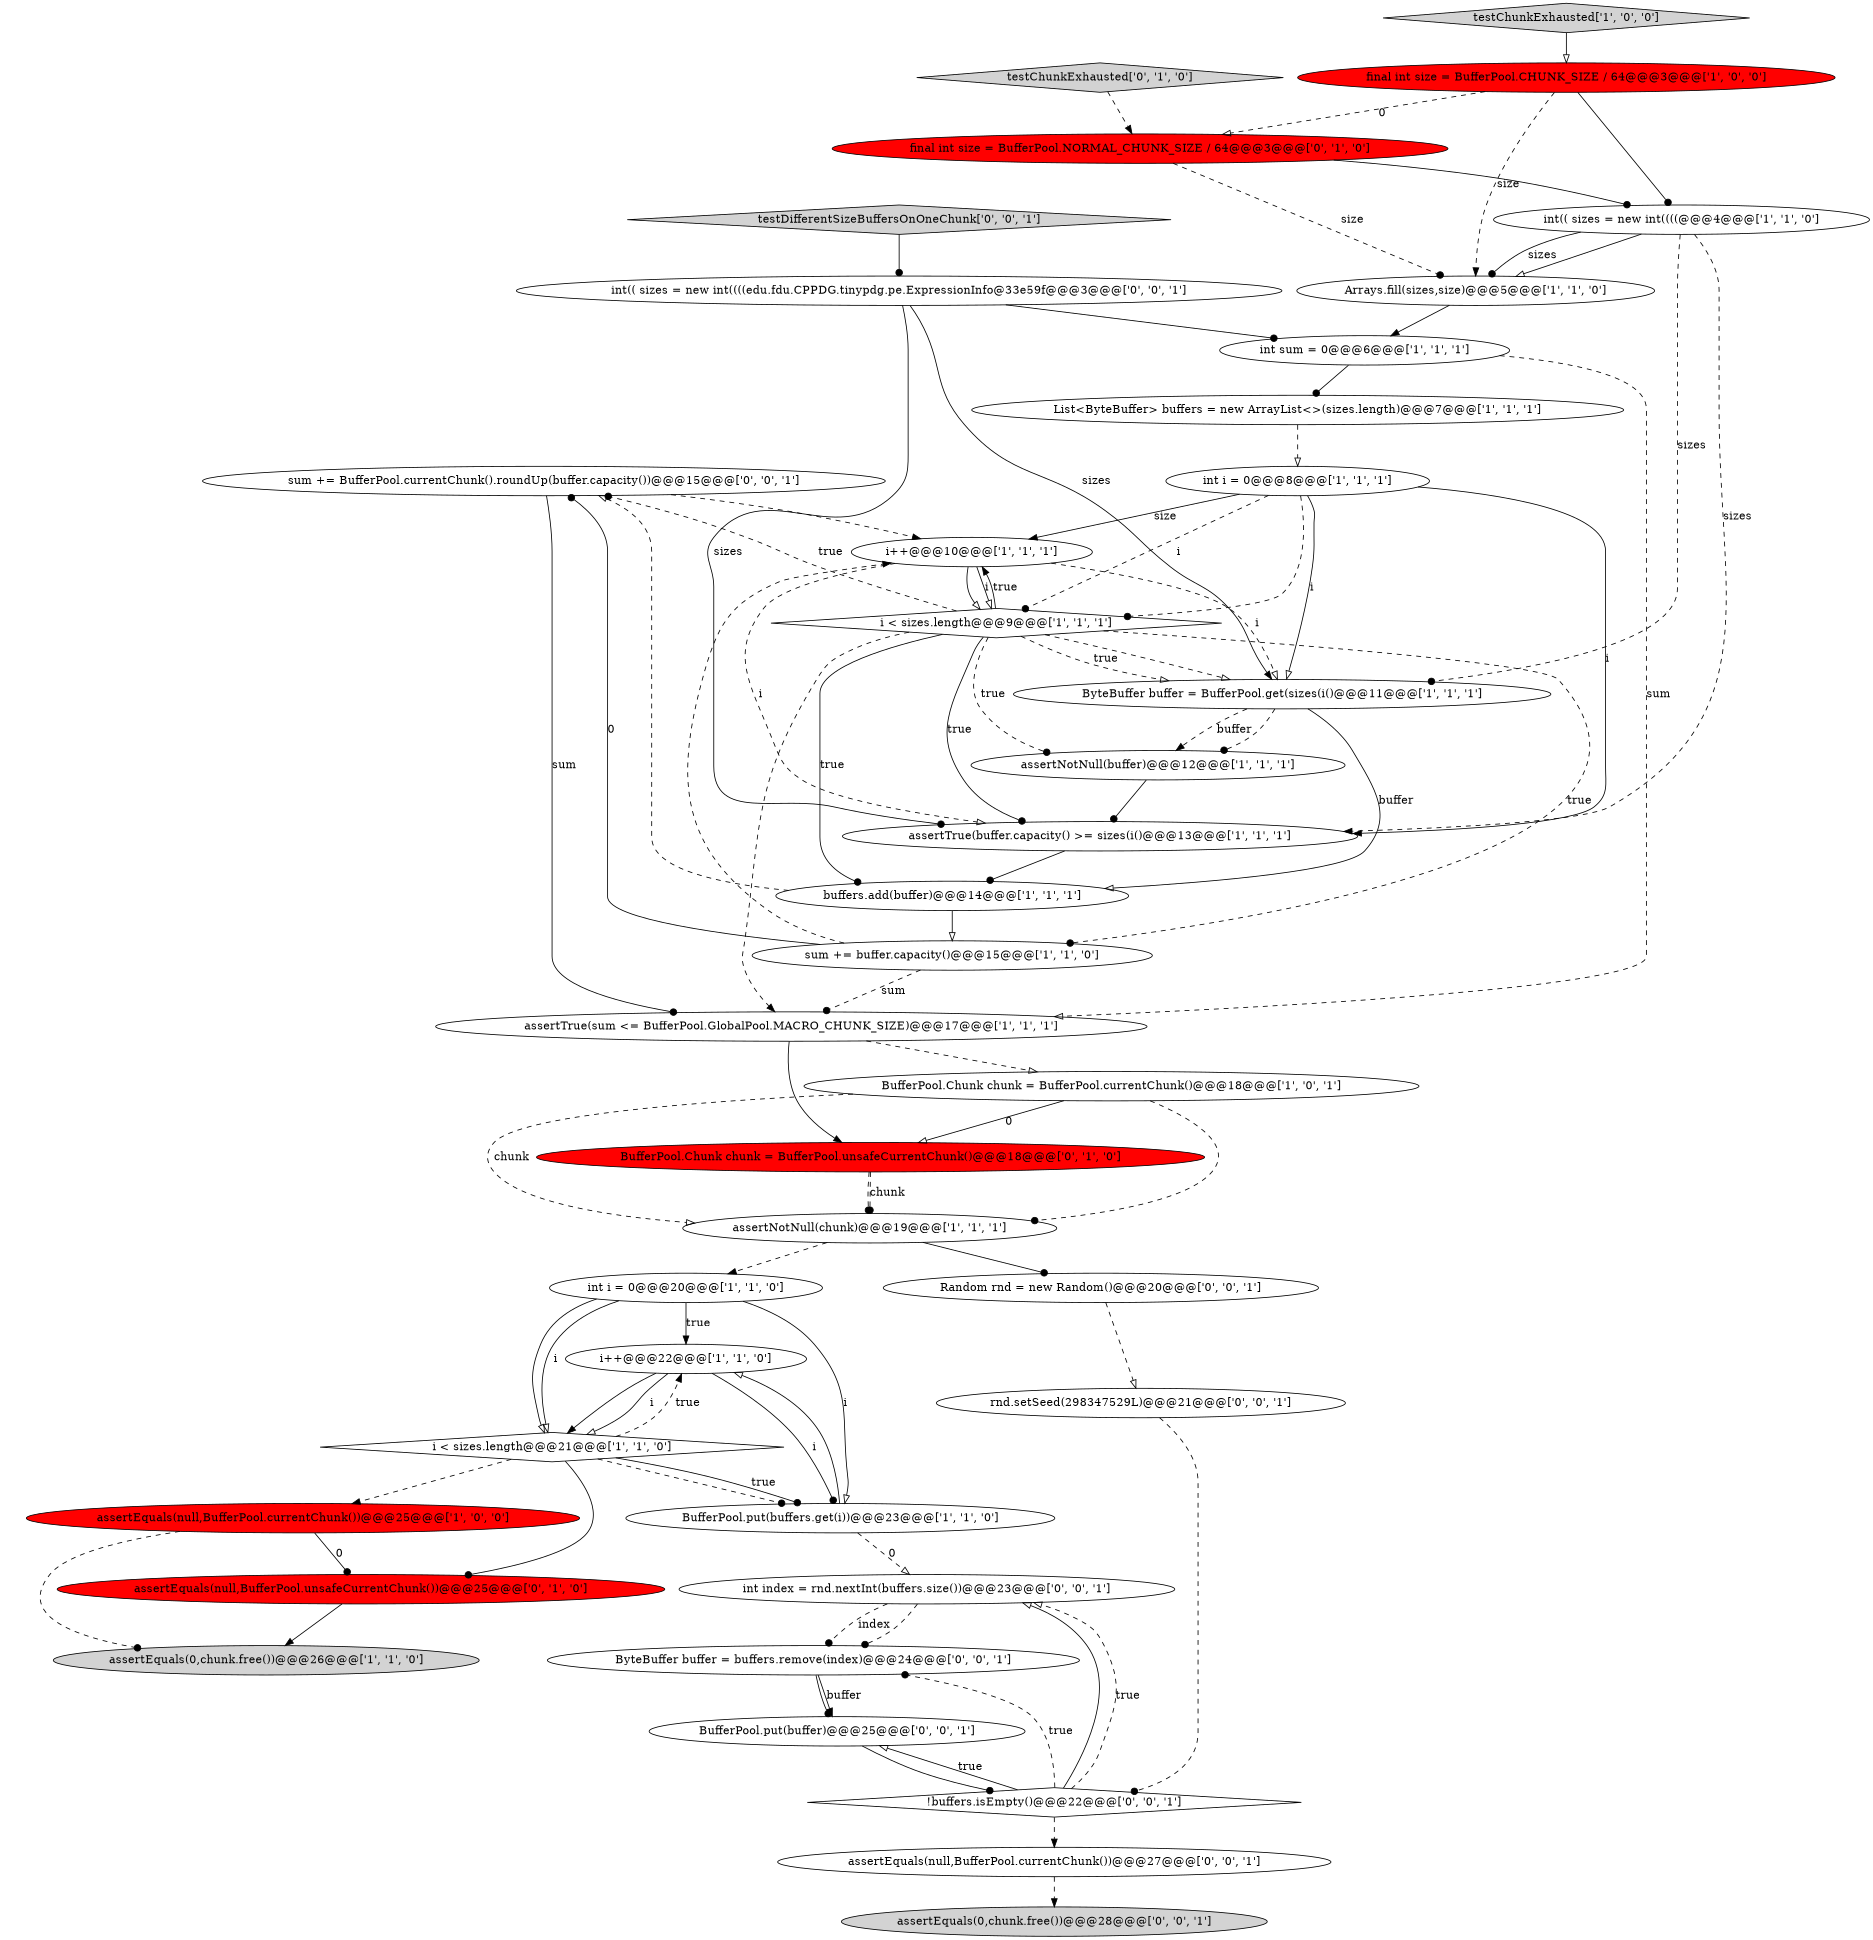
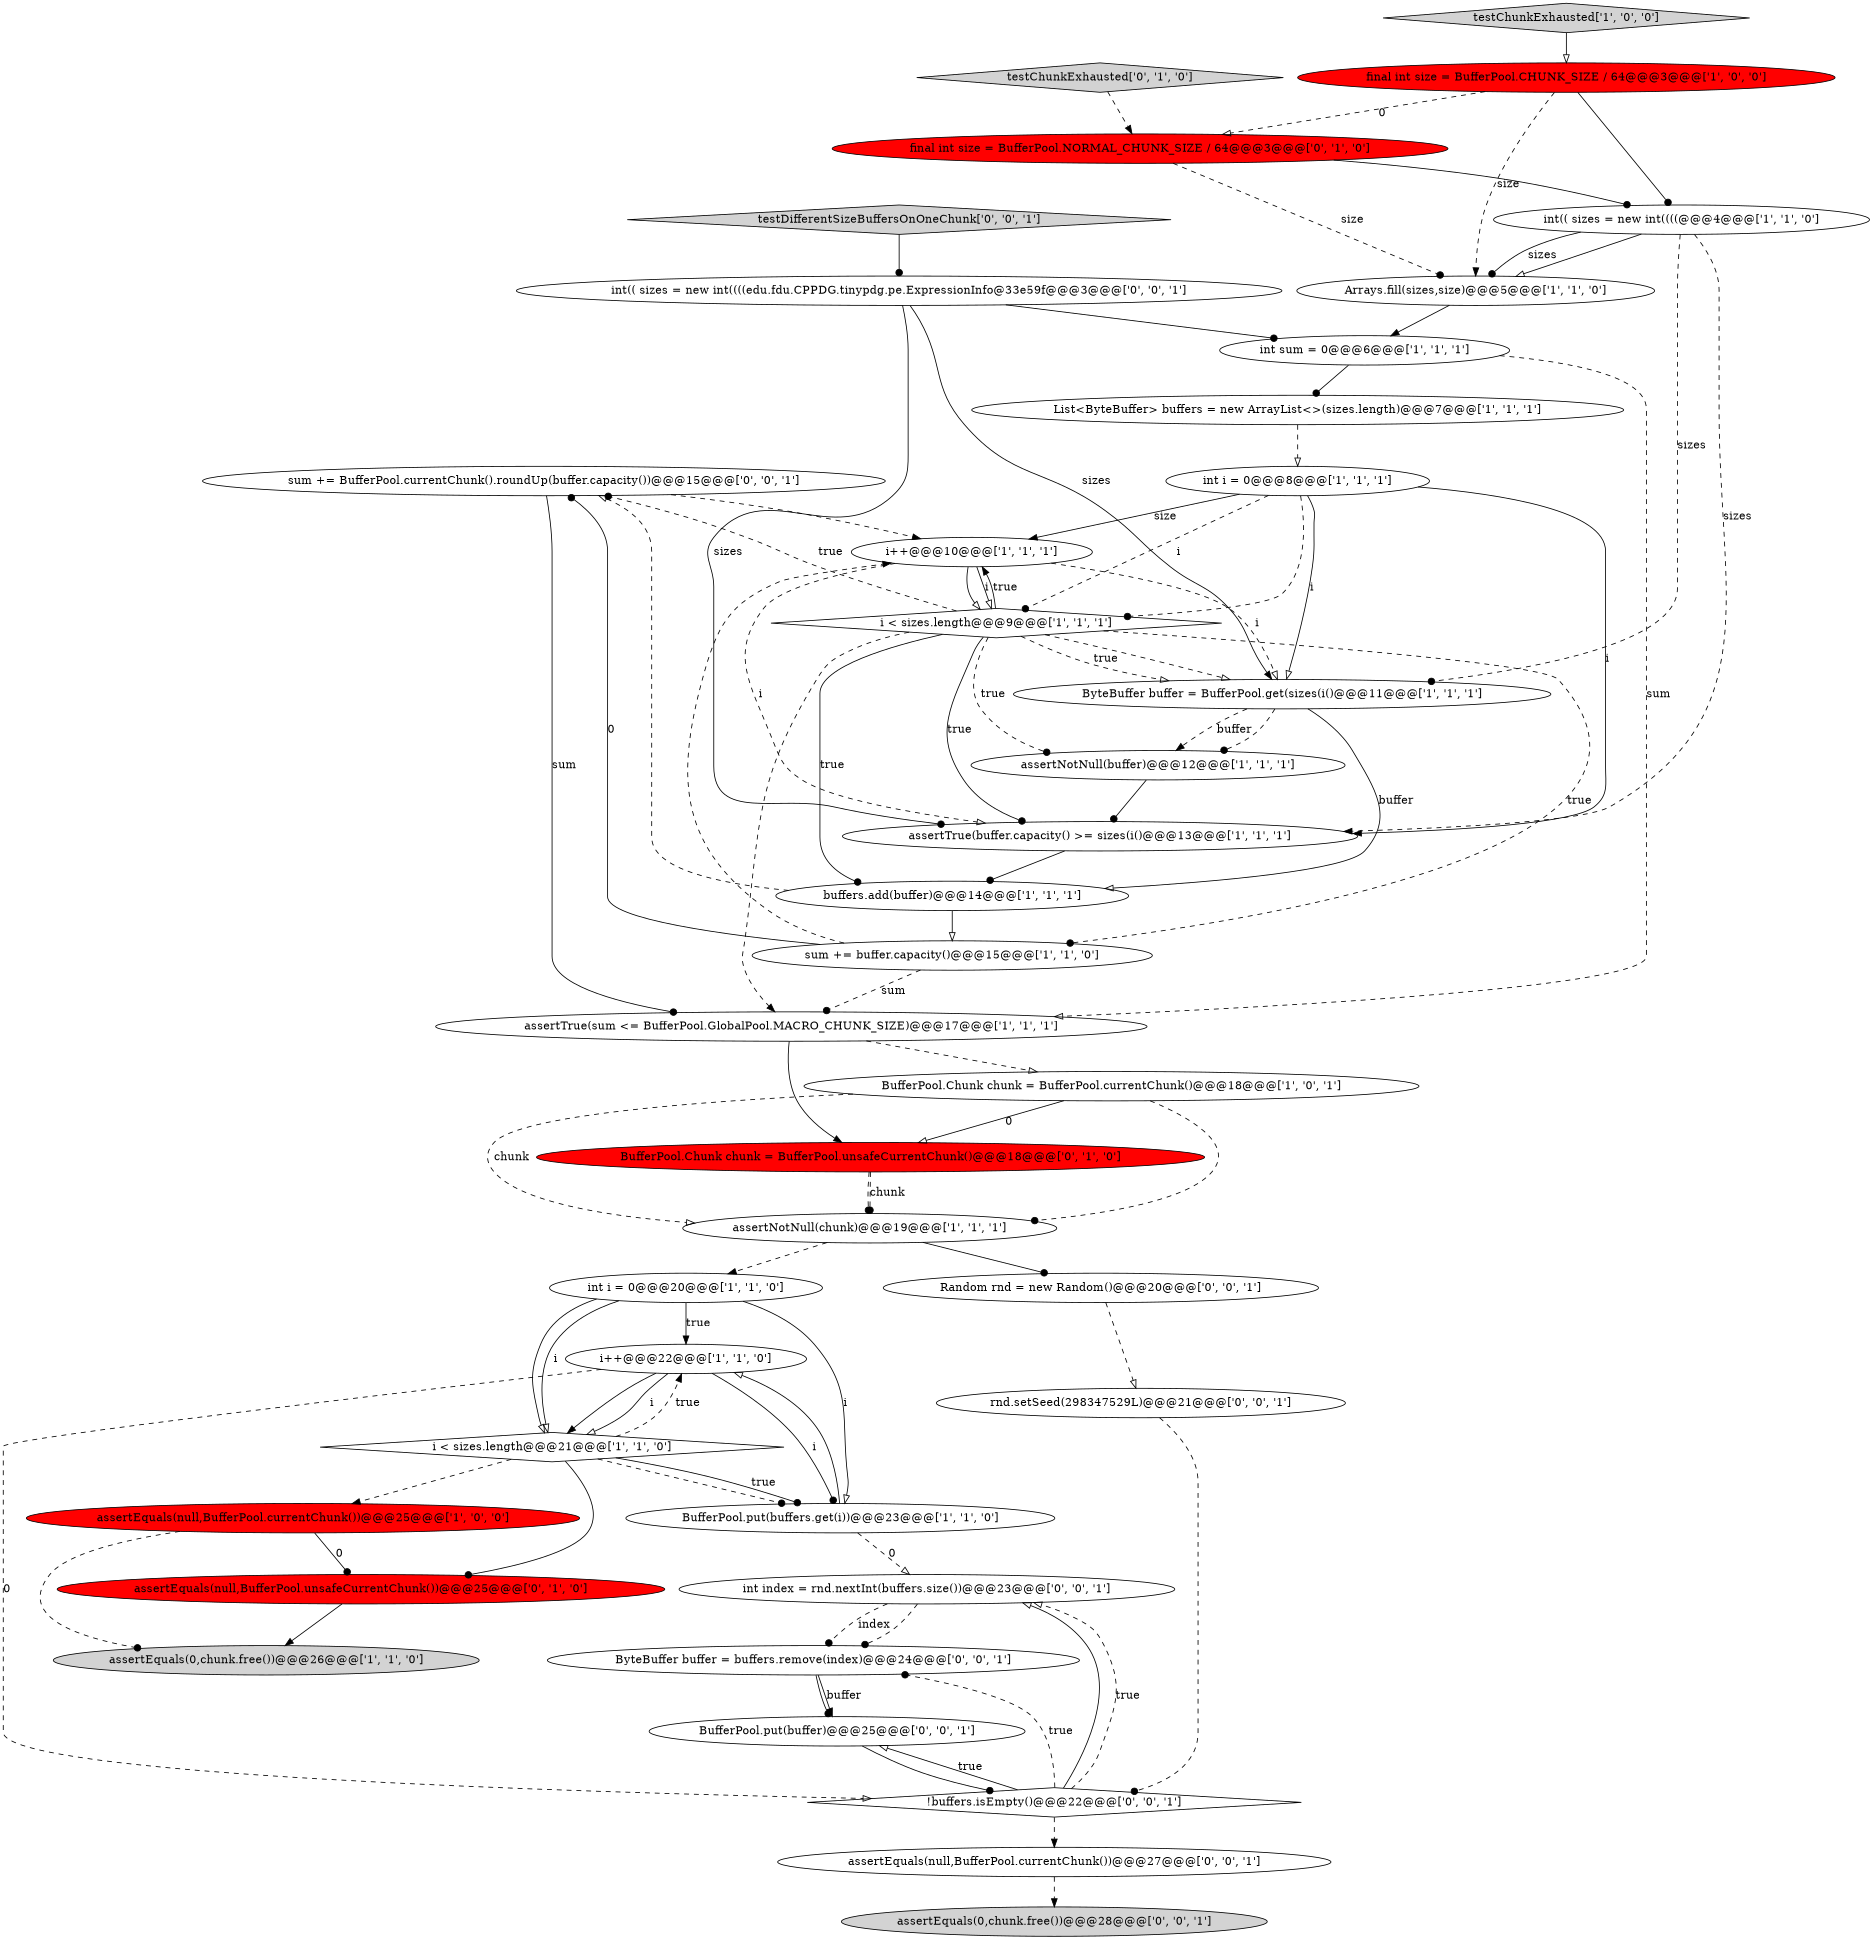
edge "i++@@@22@@@['1', '1', '0']" -> "!buffers.isEmpty()@@@22@@@['0', '0', '1']": added, label "0"
